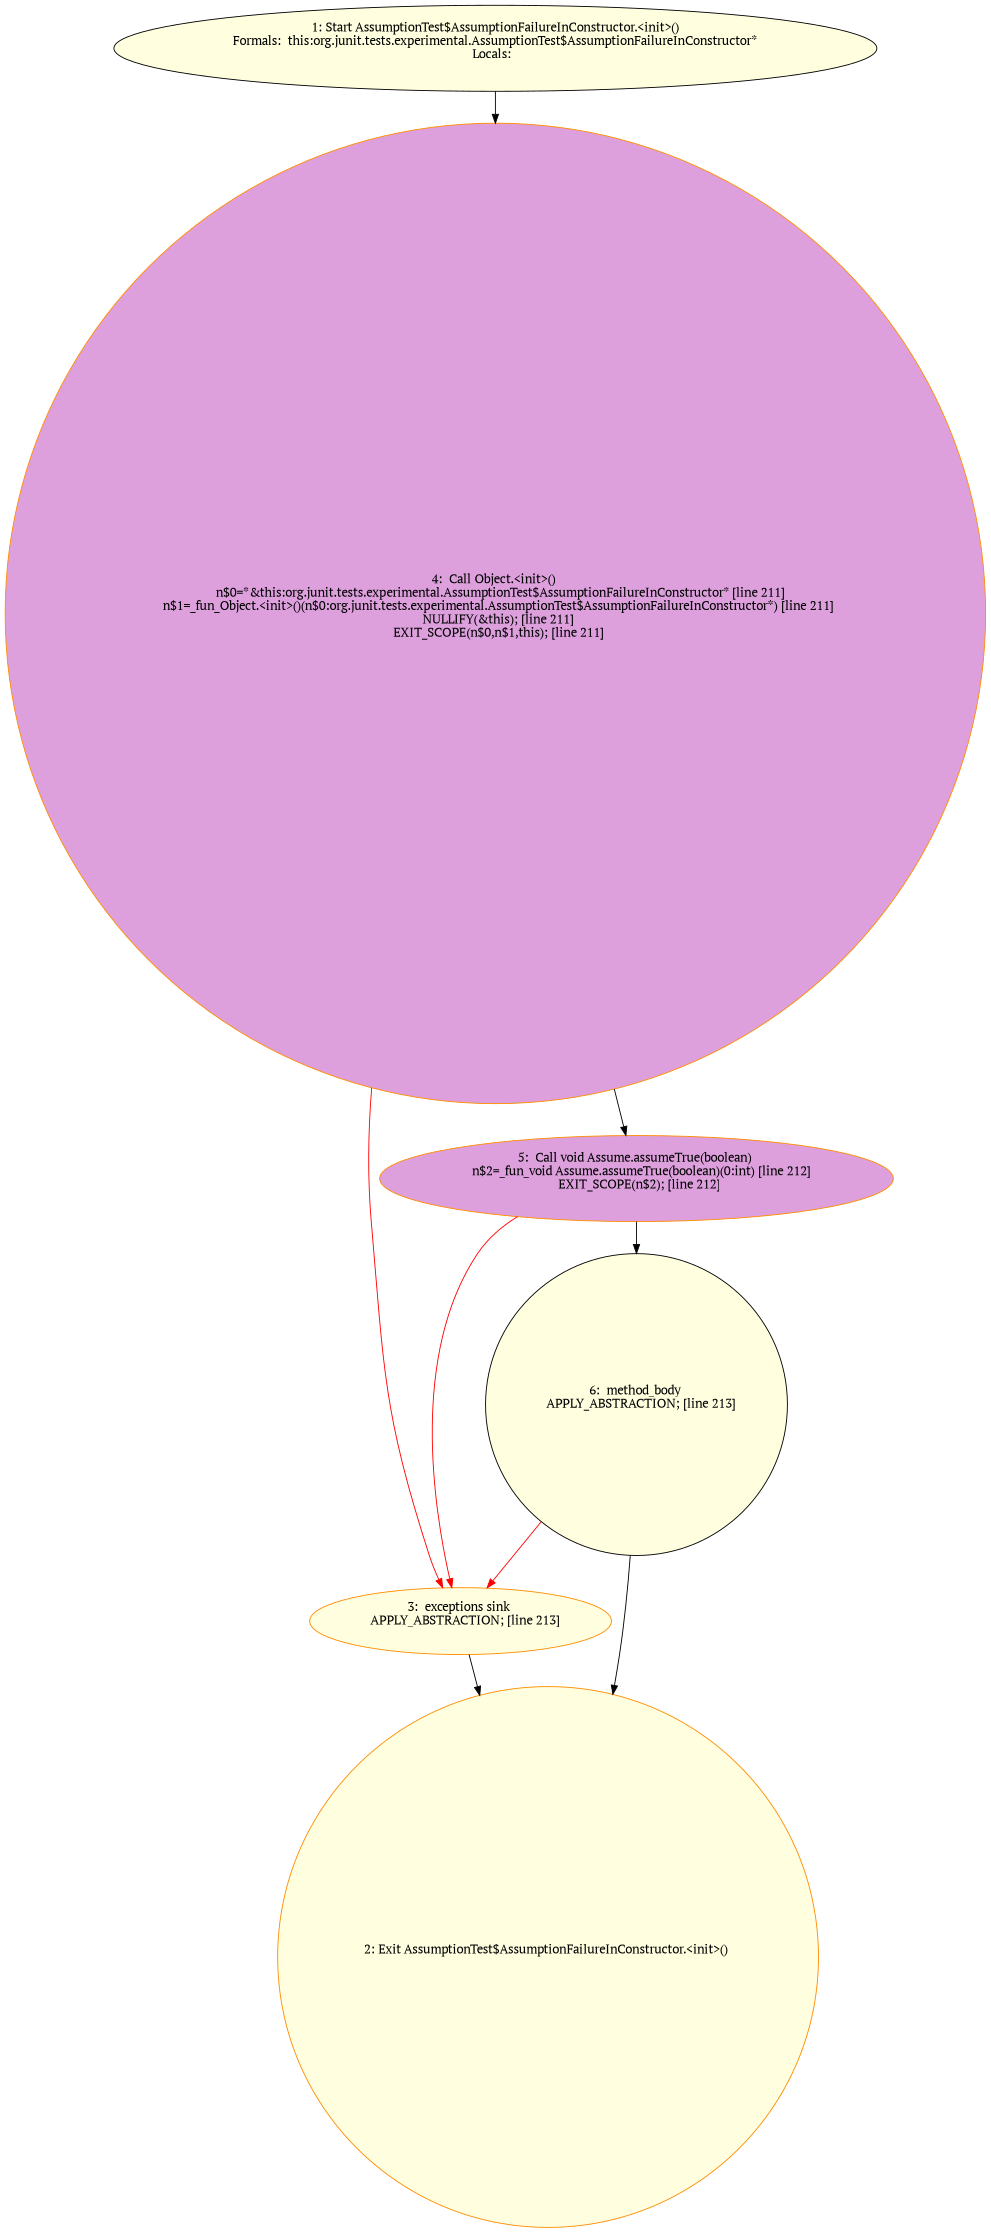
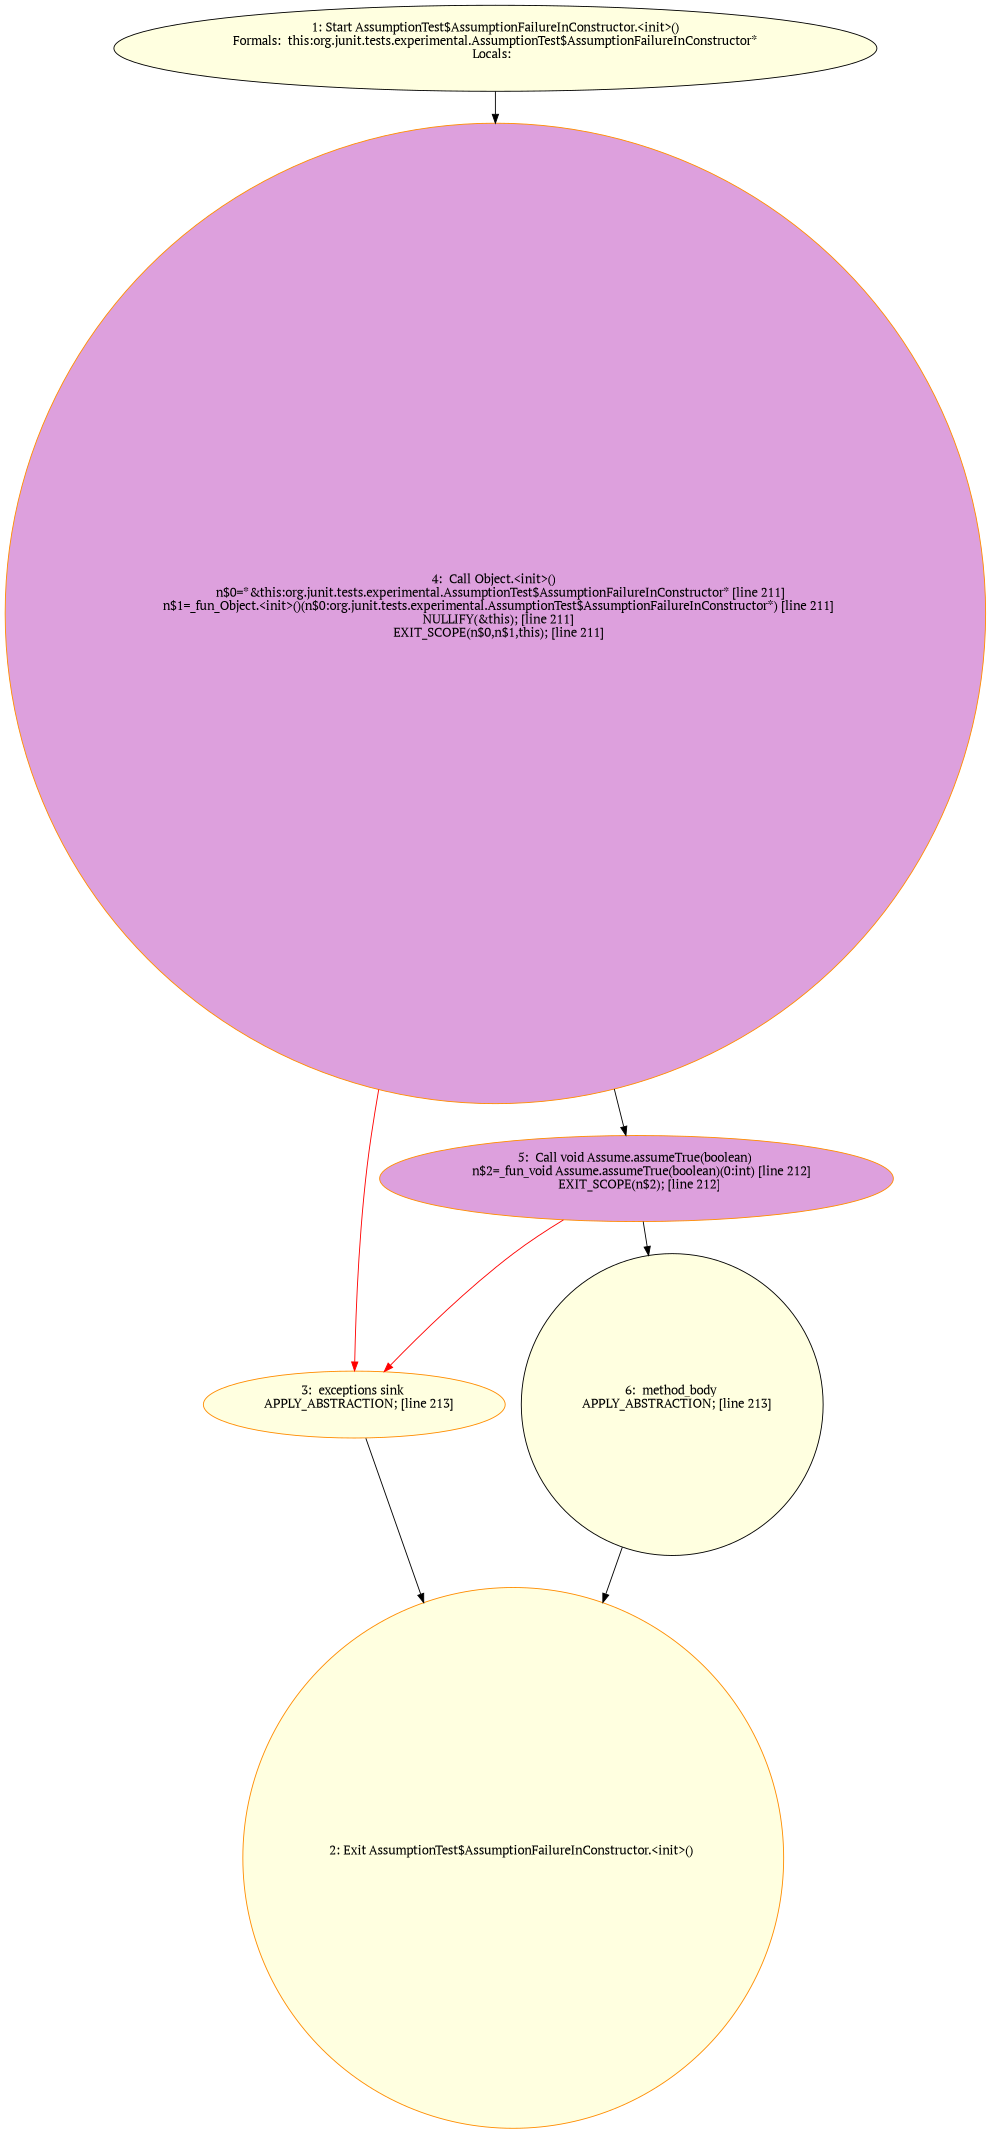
edge "6:  method_body APPLY_ABSTRACTION; [line 213]" -> "3:  exceptions sink APPLY_ABSTRACTION; [line 213]": removed
